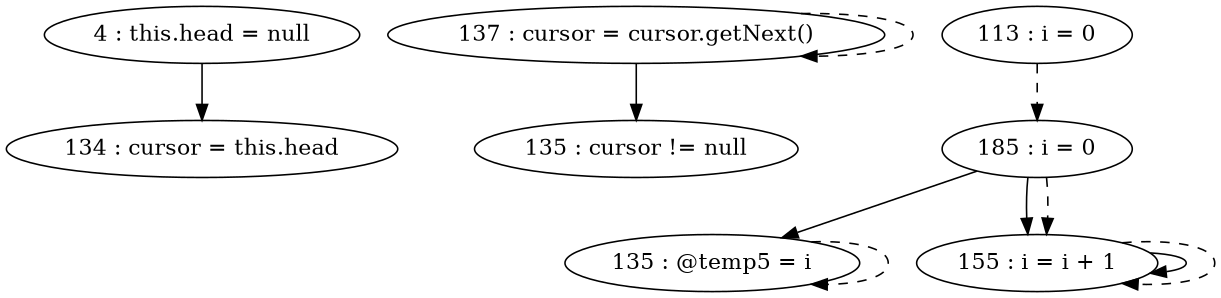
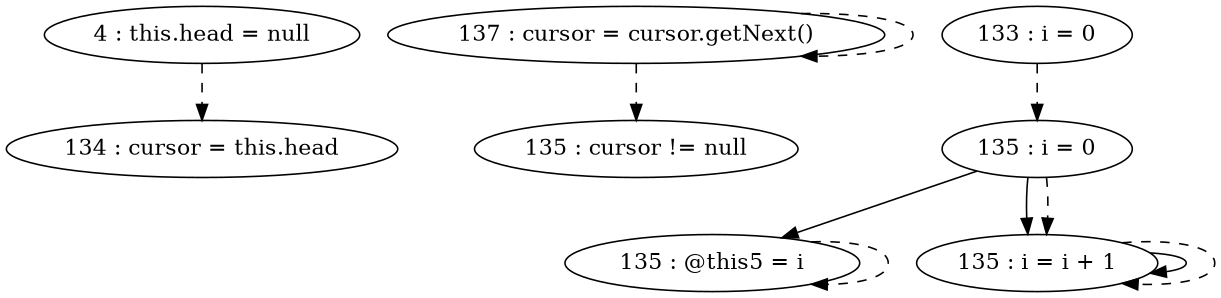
node "113 : i = 0": label "113 : i = 0" -> "133 : i = 0"
edge "4 : this.head = null" -> "134 : cursor = this.head": style solid -> dashed
edge "137 : cursor = cursor.getNext()" -> "135 : cursor != null": style solid -> dashed
node "185 : i = 0": label "185 : i = 0" -> "135 : i = 0"
node "135 : @temp5 = i": label "135 : @temp5 = i" -> "135 : @this5 = i"
node "155 : i = i + 1": label "155 : i = i + 1" -> "135 : i = i + 1"
